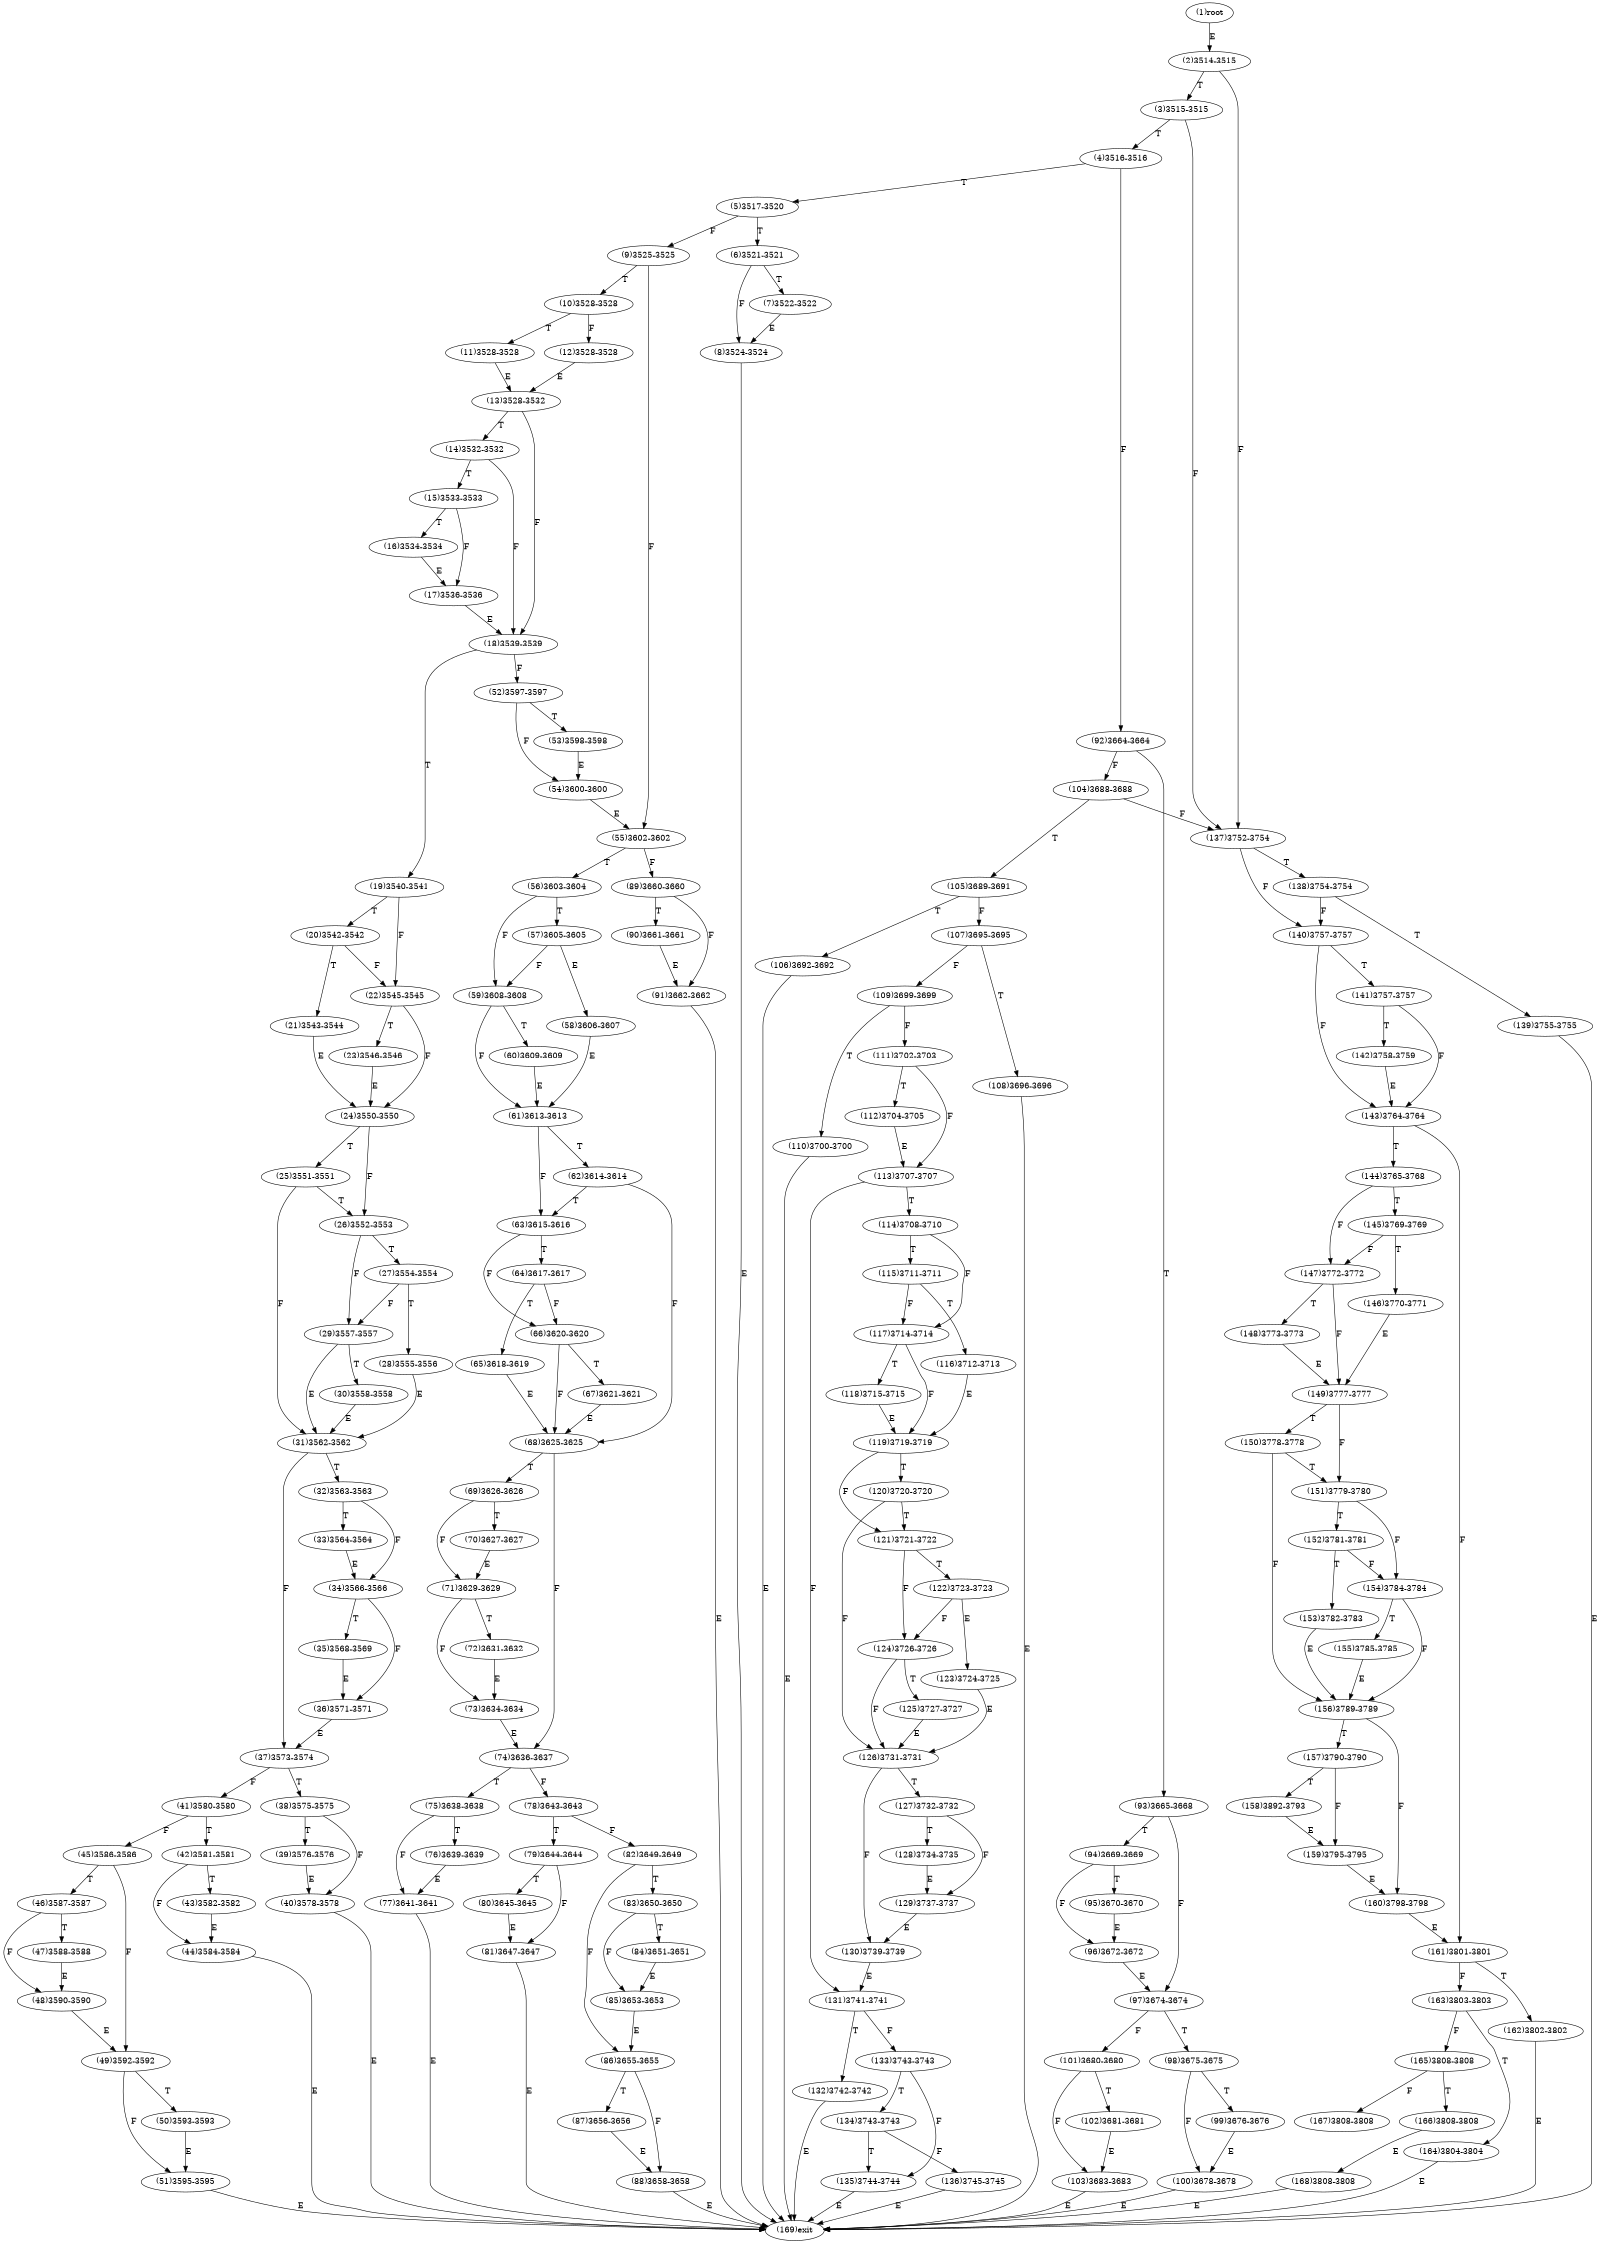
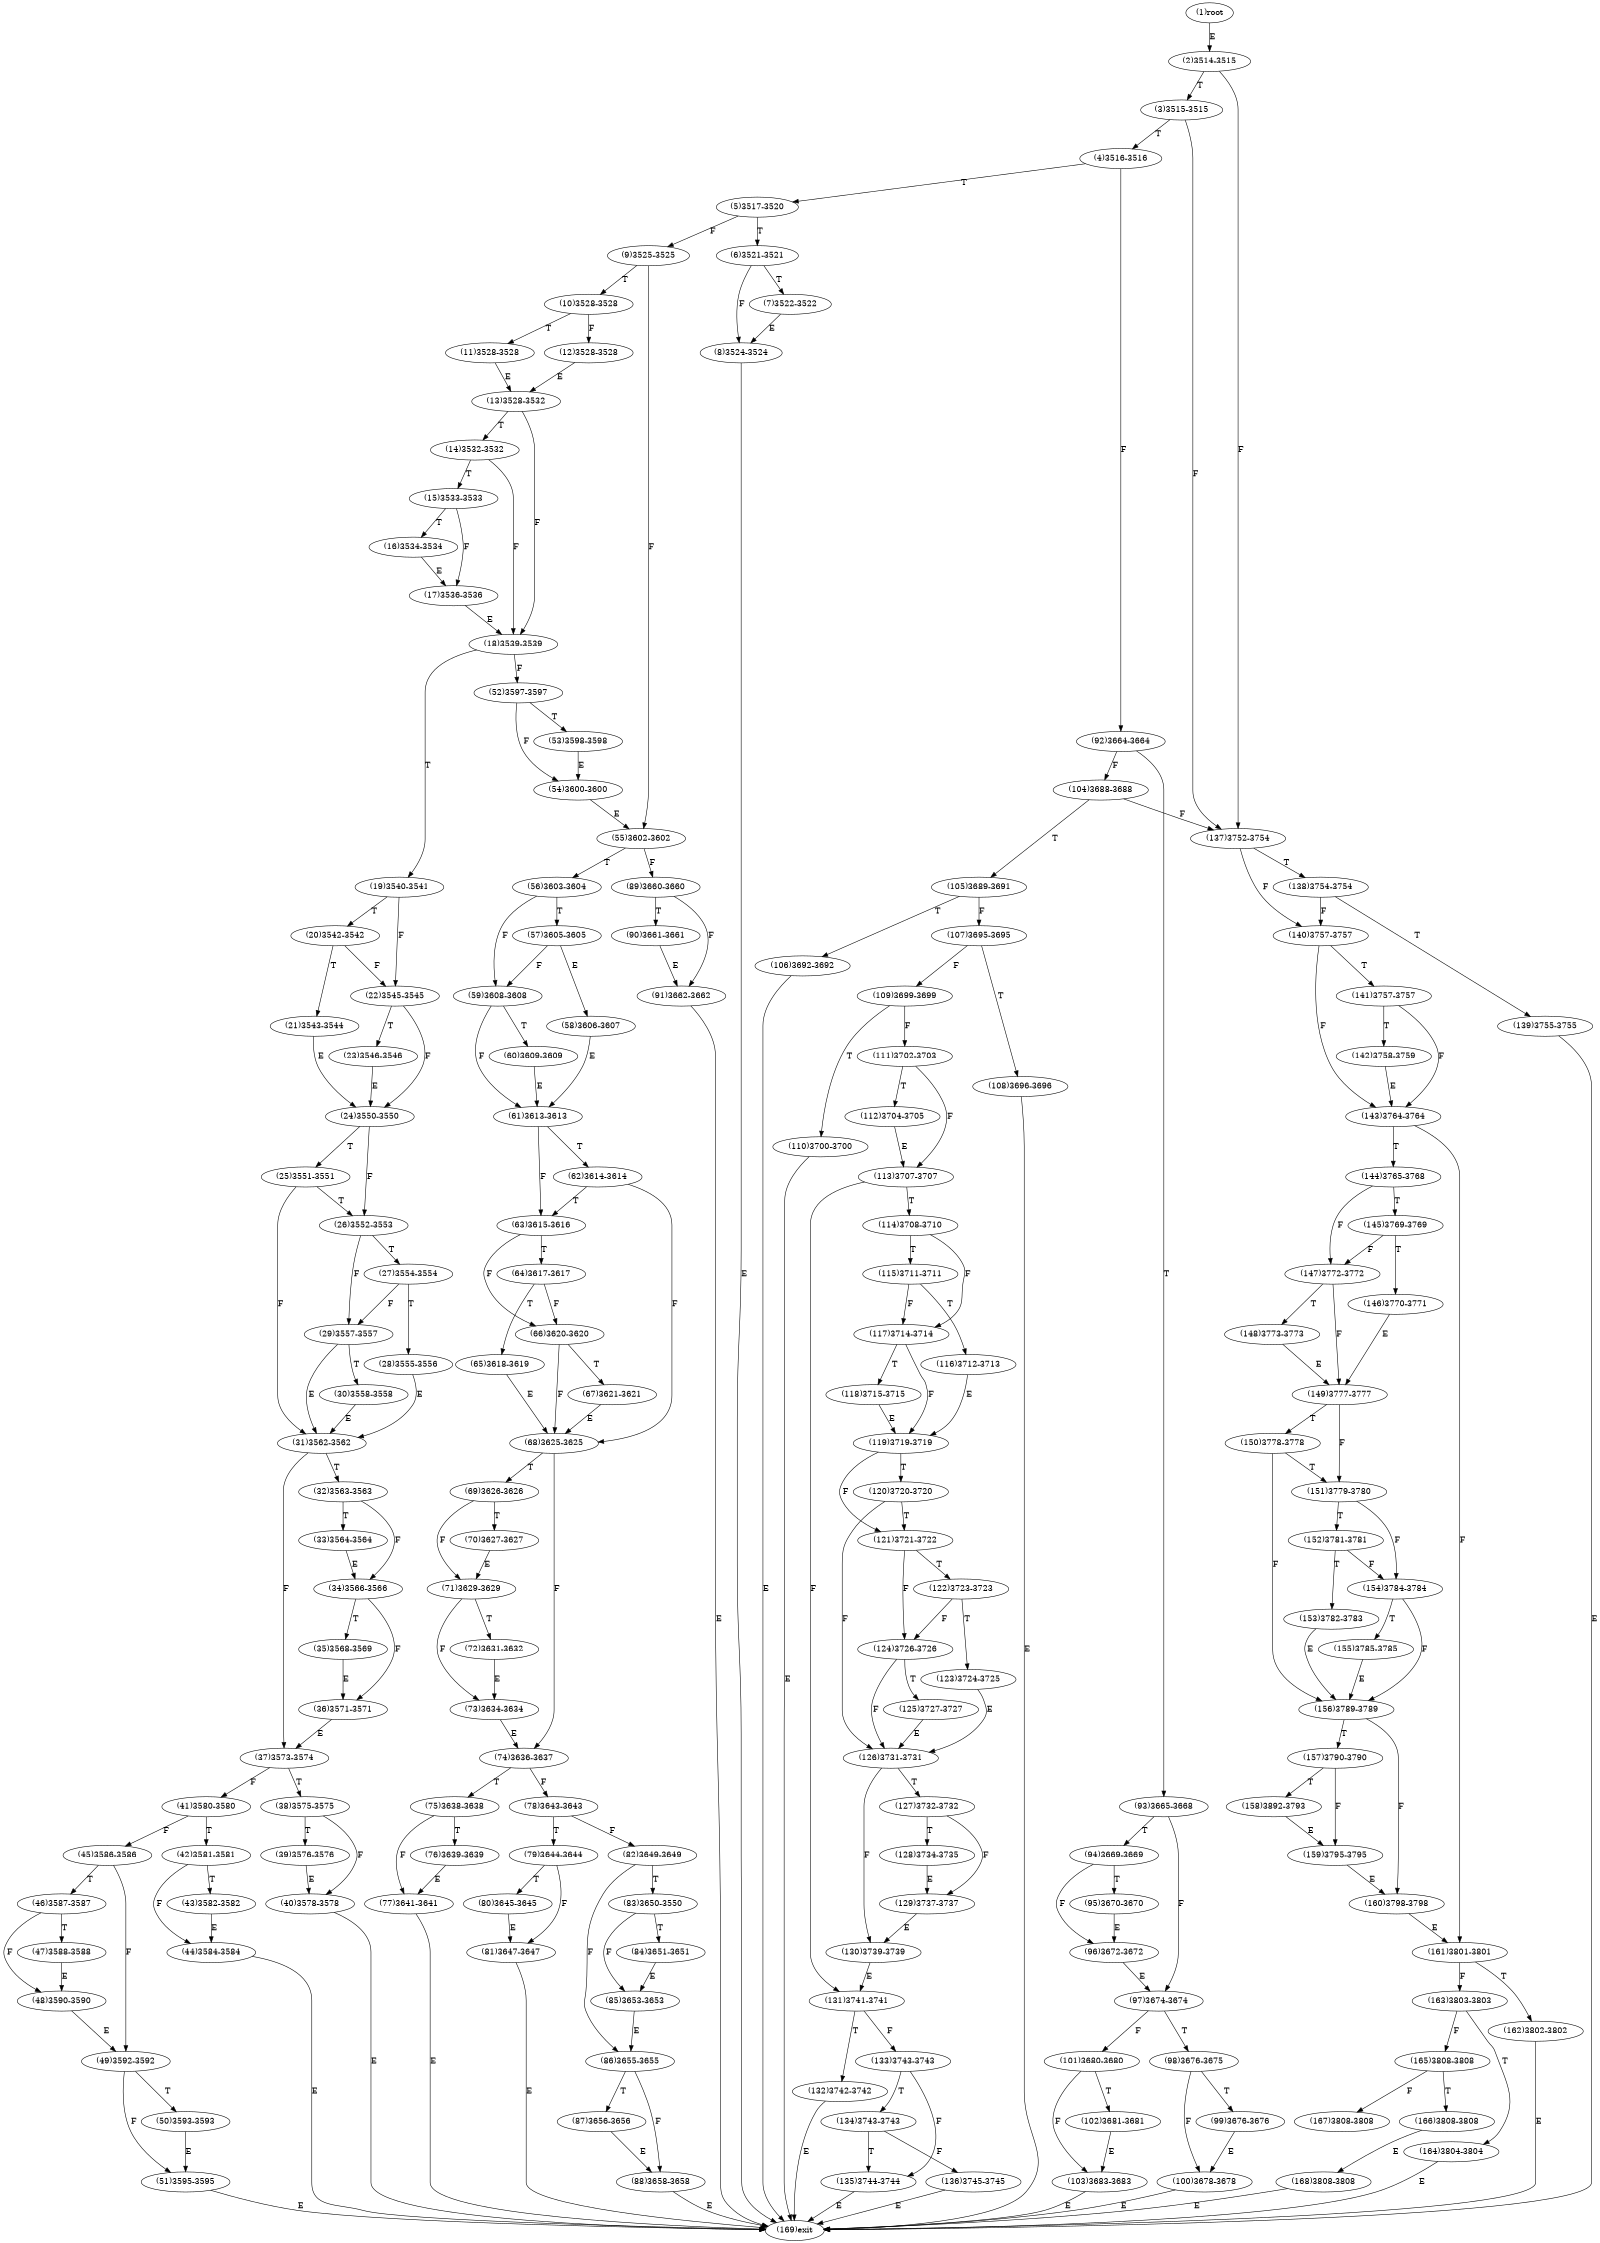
edge "(122)3723-3723" -> "(123)3724-3725": label "E" -> "T"
node "(83)3650-3650": label "(83)3650-3650" -> "(83)3650-3550"
node "(98)3675-3675": label "(98)3675-3675" -> "(98)3676-3675"
